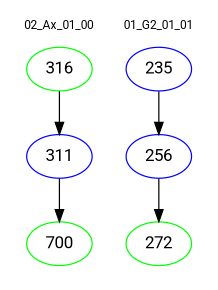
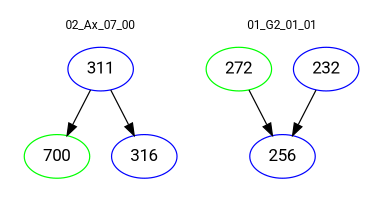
cluster "02_Ax_01_00": label "02_Ax_01_00" -> "02_Ax_07_00"
node "316": color green -> blue
node "235": label "235" -> "232"
edge "316" -> "311": reversed
edge "256" -> "272": reversed
